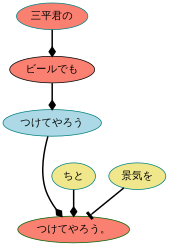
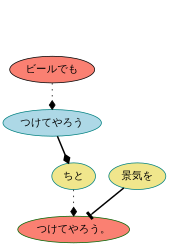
node "三平君の": removed
edge "ビールでも" -> "つけてやろう": style bold -> dotted
edge "つけてやろう" -> "つけてやろう。": now "つけてやろう" -> "ちと"
edge "ちと" -> "つけてやろう。": style bold -> dotted
